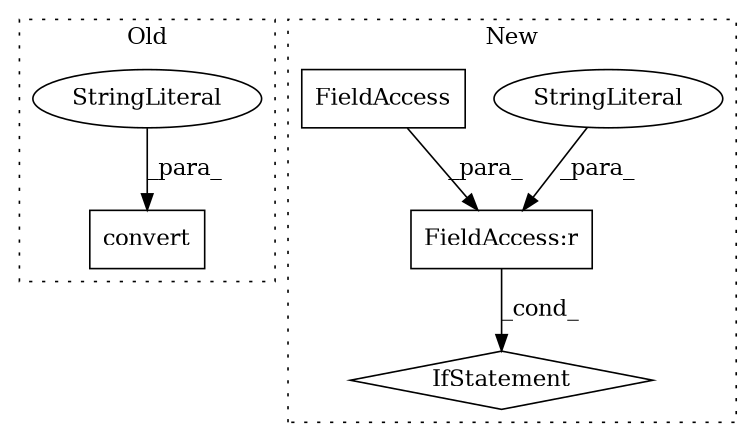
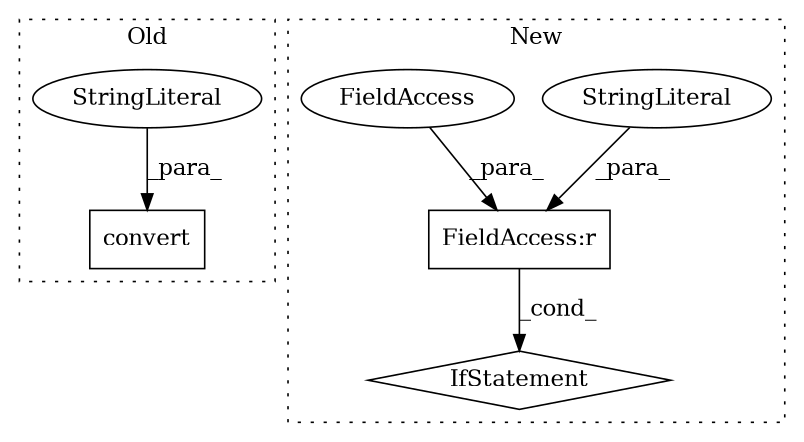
node "FieldAccess": shape box -> ellipse
